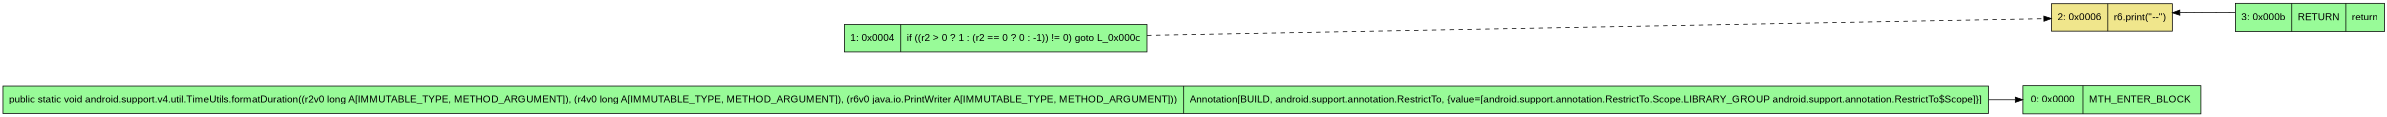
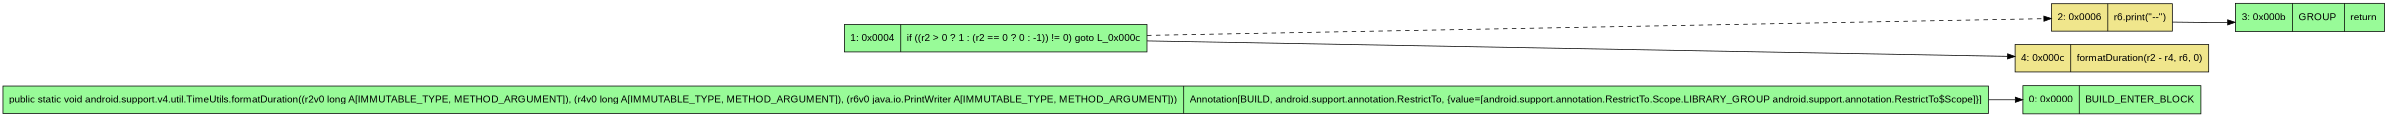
edge "3: 0x000b" -> "2: 0x0006": reversed
node "3: 0x000b": text "RETURN" -> "GROUP"
node "4: 0x000c": added
node "0: 0x0000": text "MTH_ENTER_BLOCK" -> "BUILD_ENTER_BLOCK"
